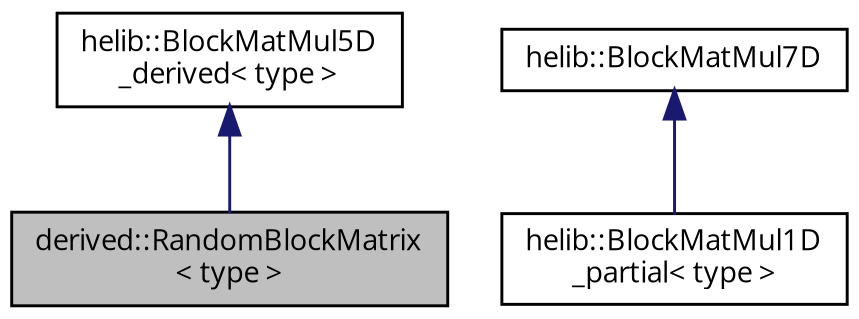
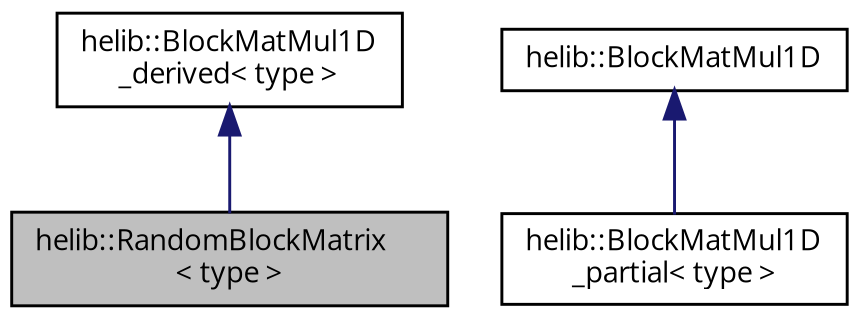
node "helib::BlockMatMul5D _derived< type >": label "helib::BlockMatMul5D _derived< type >" -> "helib::BlockMatMul1D _derived< type >"
node "helib::BlockMatMul7D": label "helib::BlockMatMul7D" -> "helib::BlockMatMul1D"
node "derived::RandomBlockMatrix < type >": label "derived::RandomBlockMatrix < type >" -> "helib::RandomBlockMatrix < type >"
